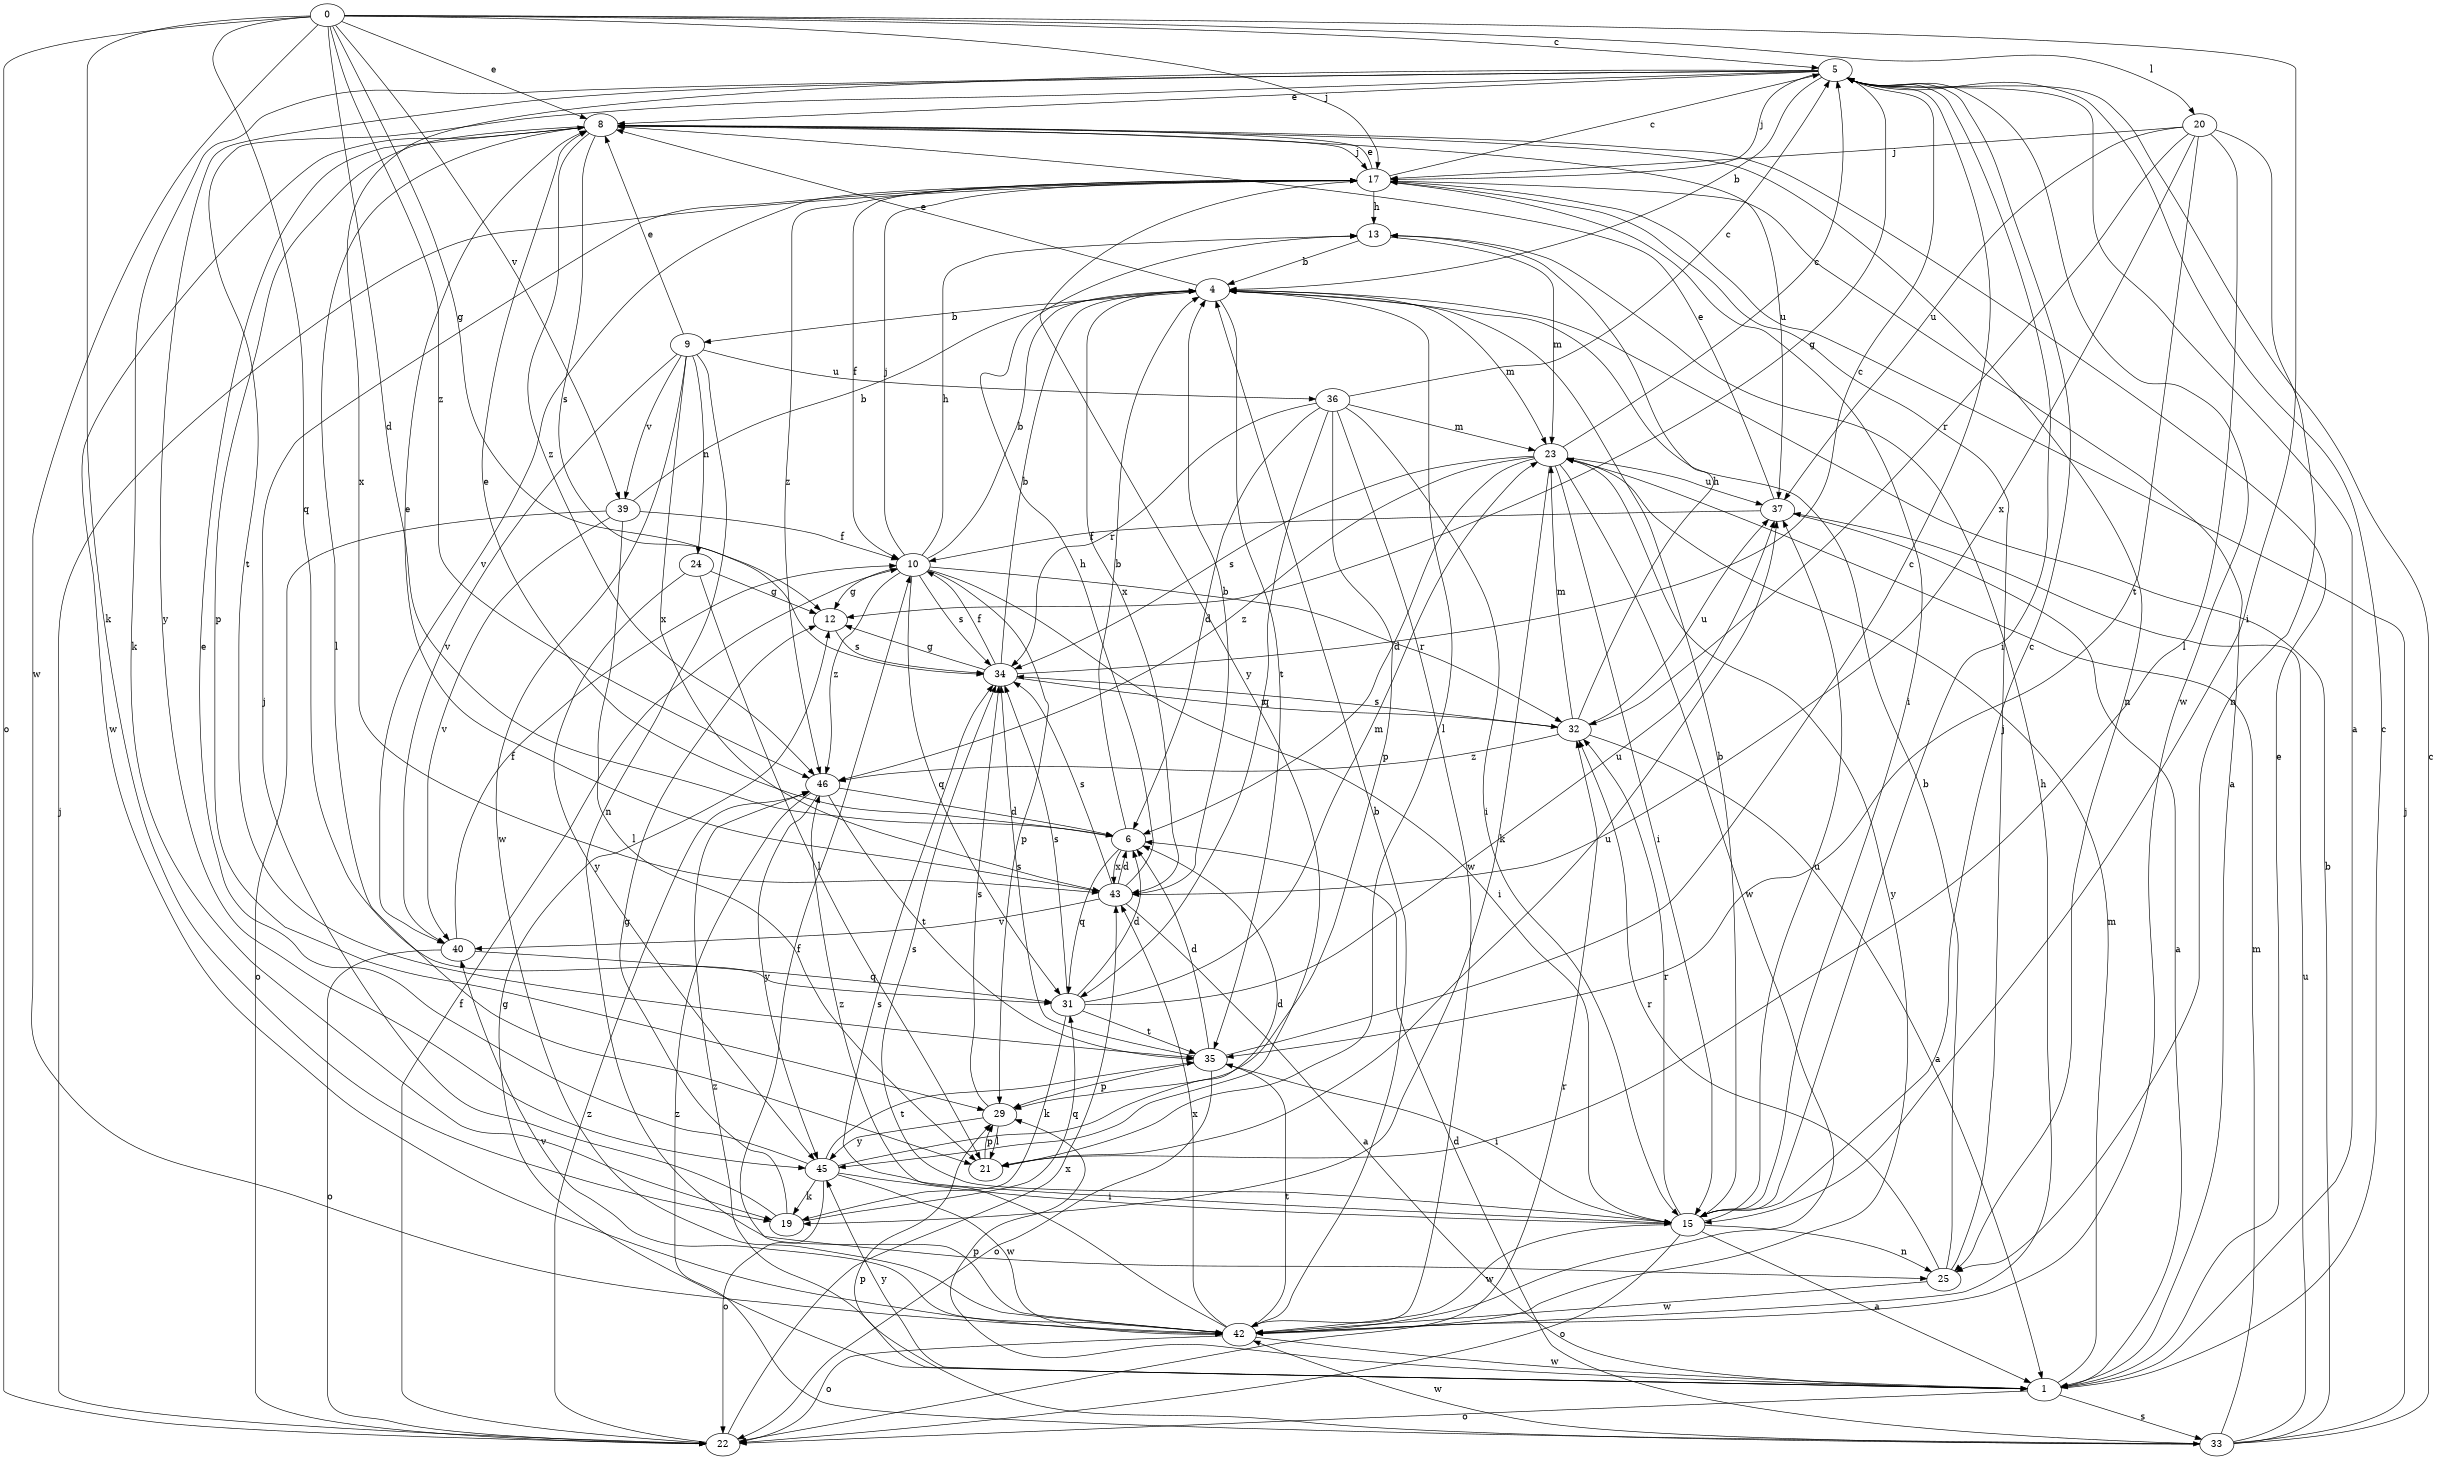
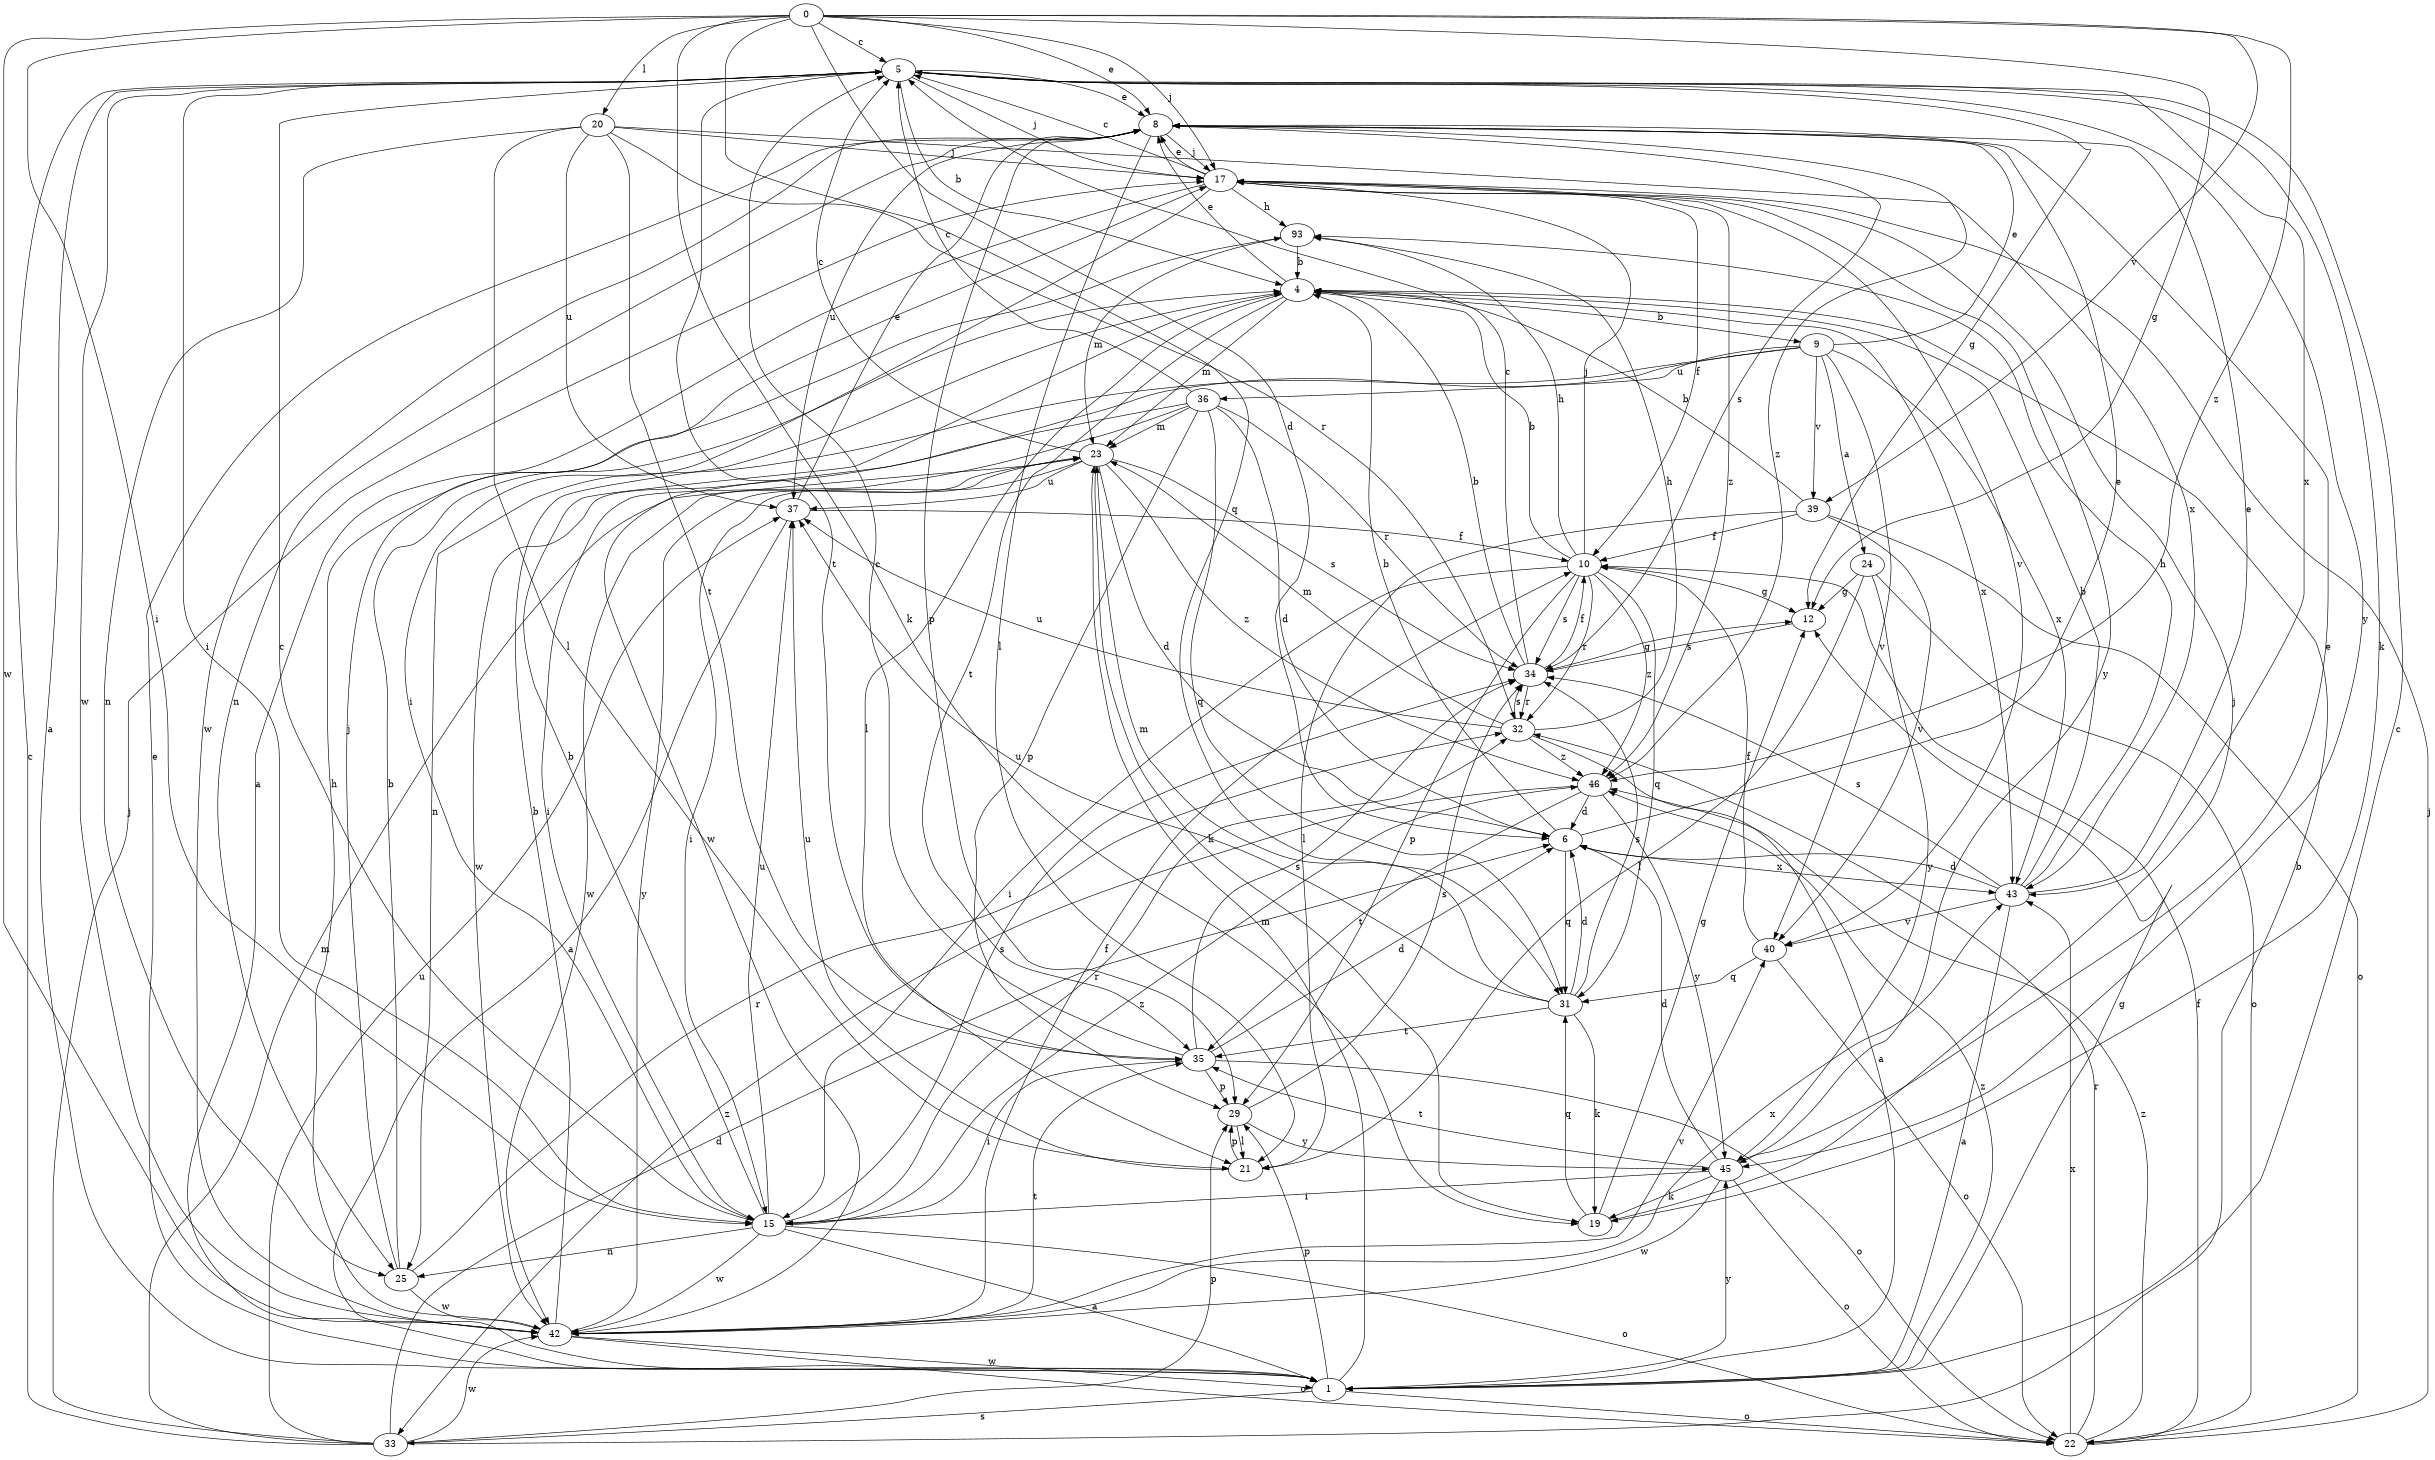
node "13": label "13" -> "93"
edge "9" -> "24": label "n" -> "a"
edge "0" -> "22": now "24" -> "22"
edge "42" -> "34": removed, label "s"
